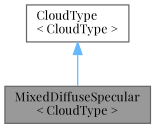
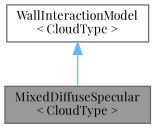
node "CloudType < CloudType >": label "CloudType < CloudType >" -> "WallInteractionModel < CloudType >"
